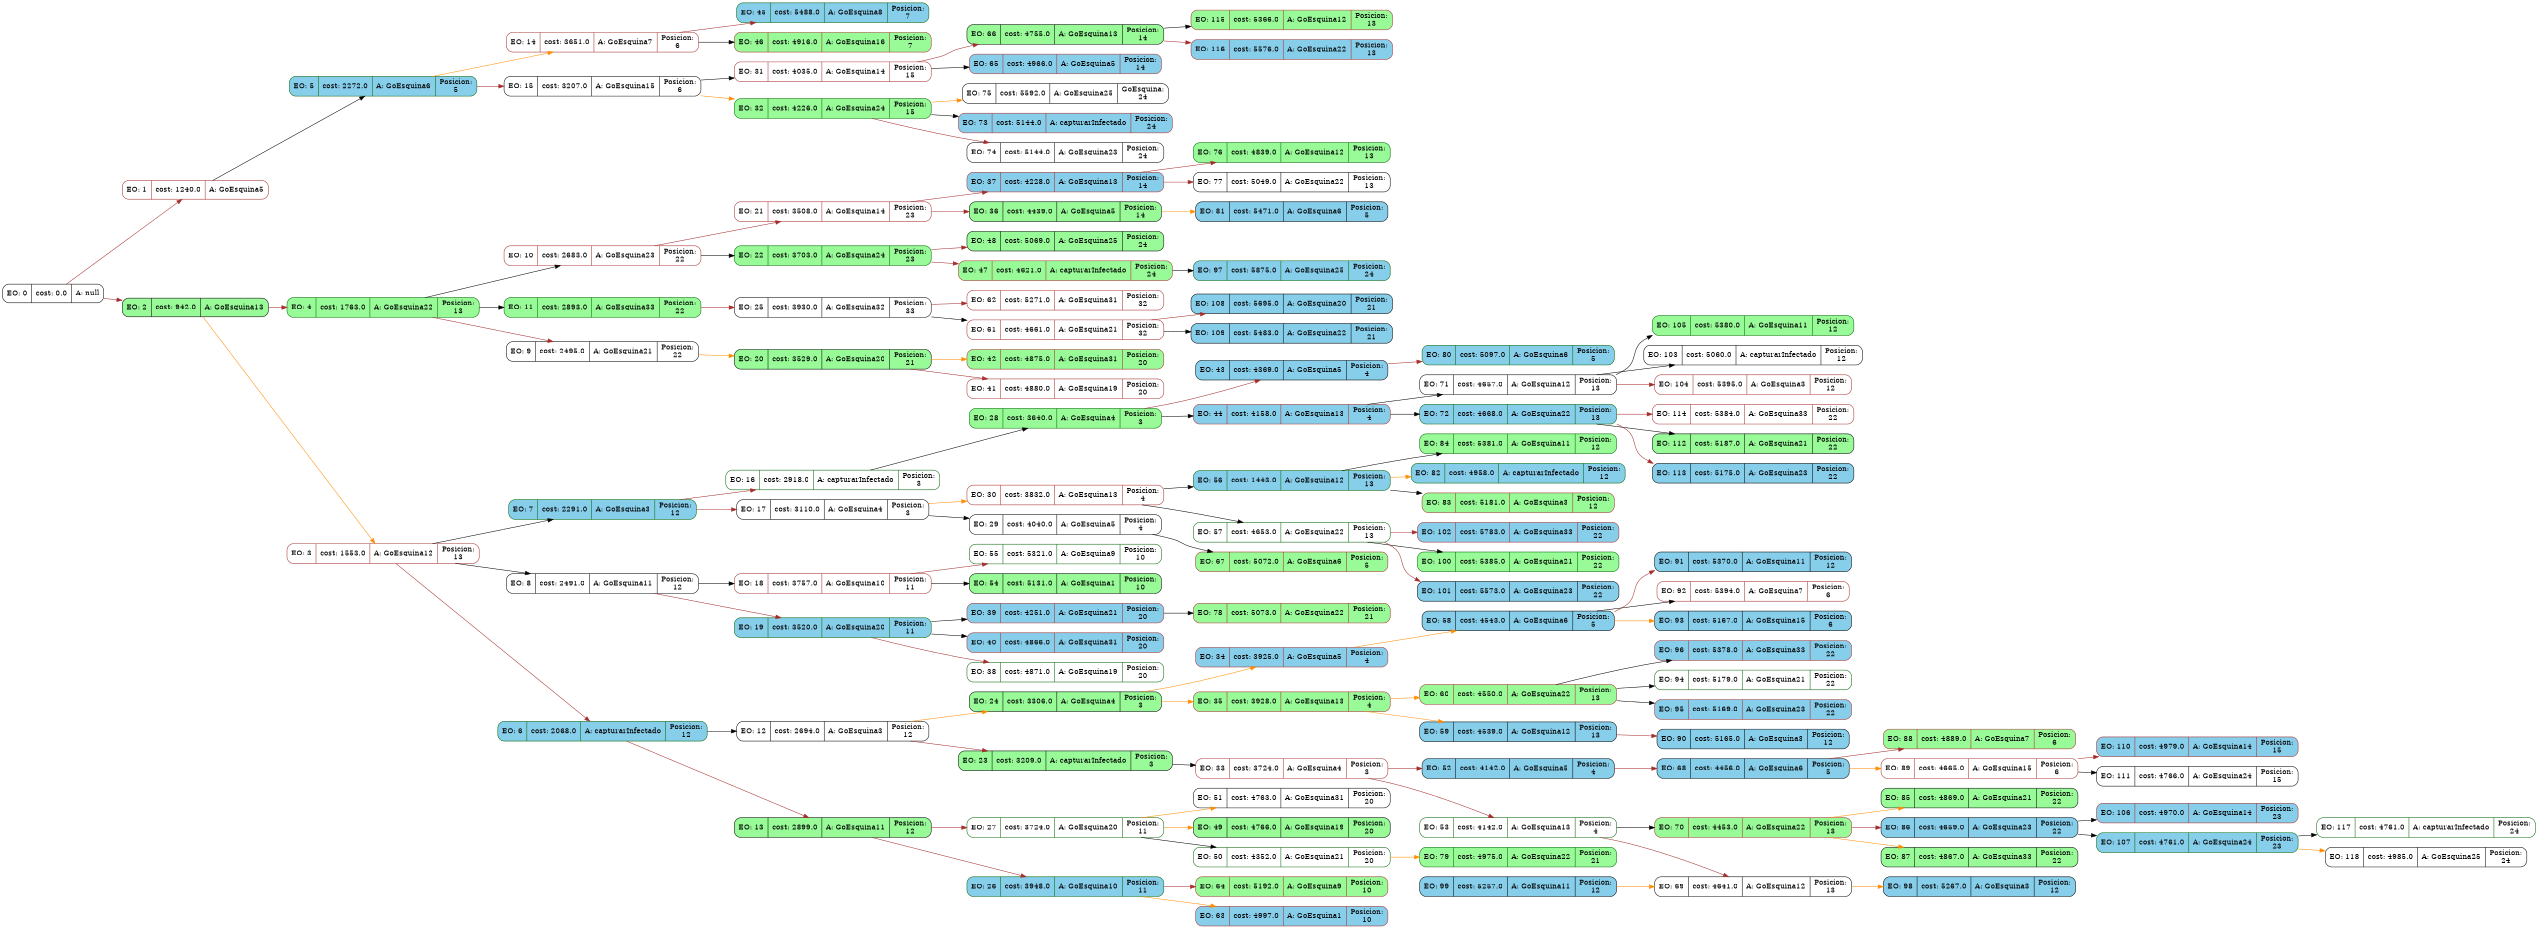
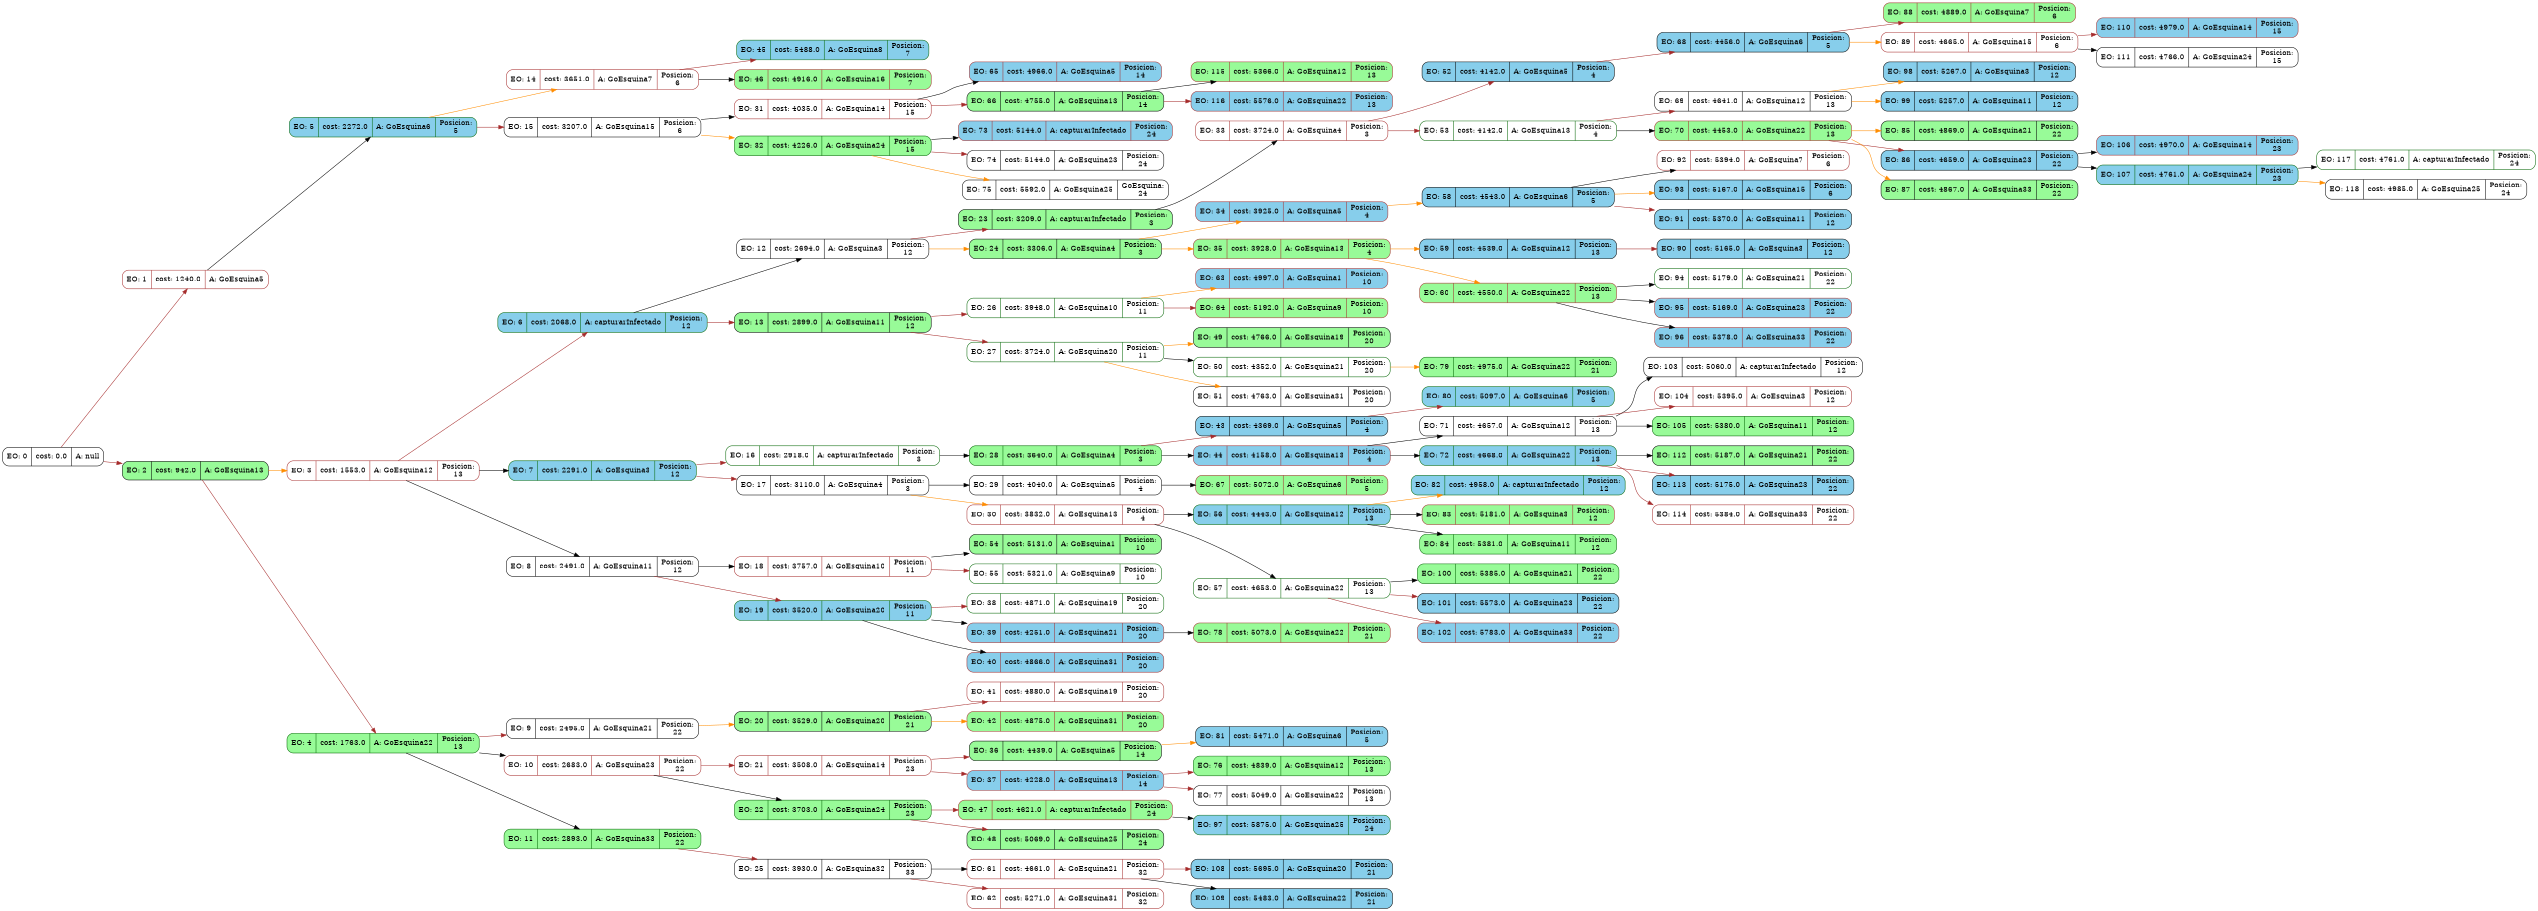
node "EO: 56": text "cost: 1443.0" -> "cost: 4443.0"
node "EO: 26": fillcolor skyblue -> white
edge "EO: 99" -> "EO: 69": reversed
